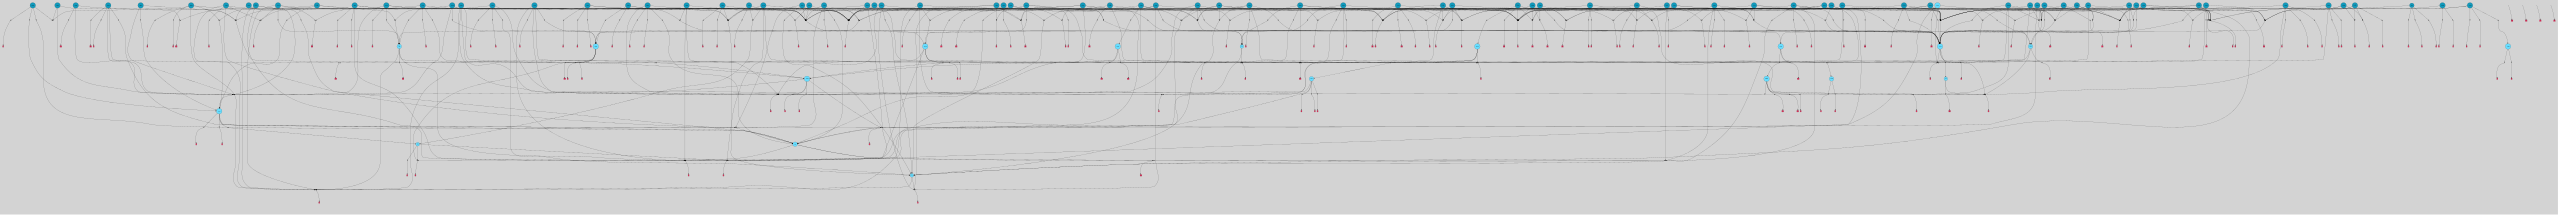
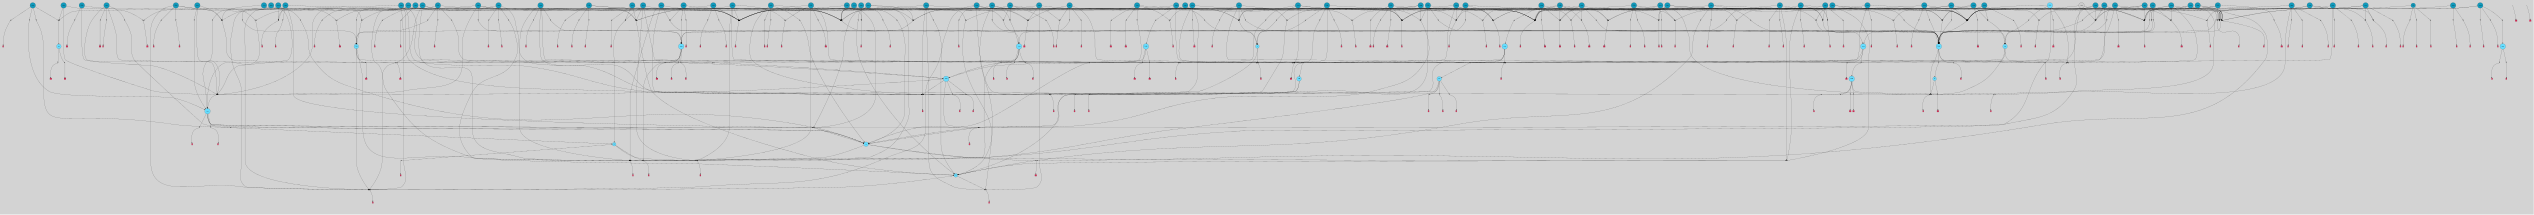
node "T394": fillcolor #1199bb -> #cccccc
node "T11": added
